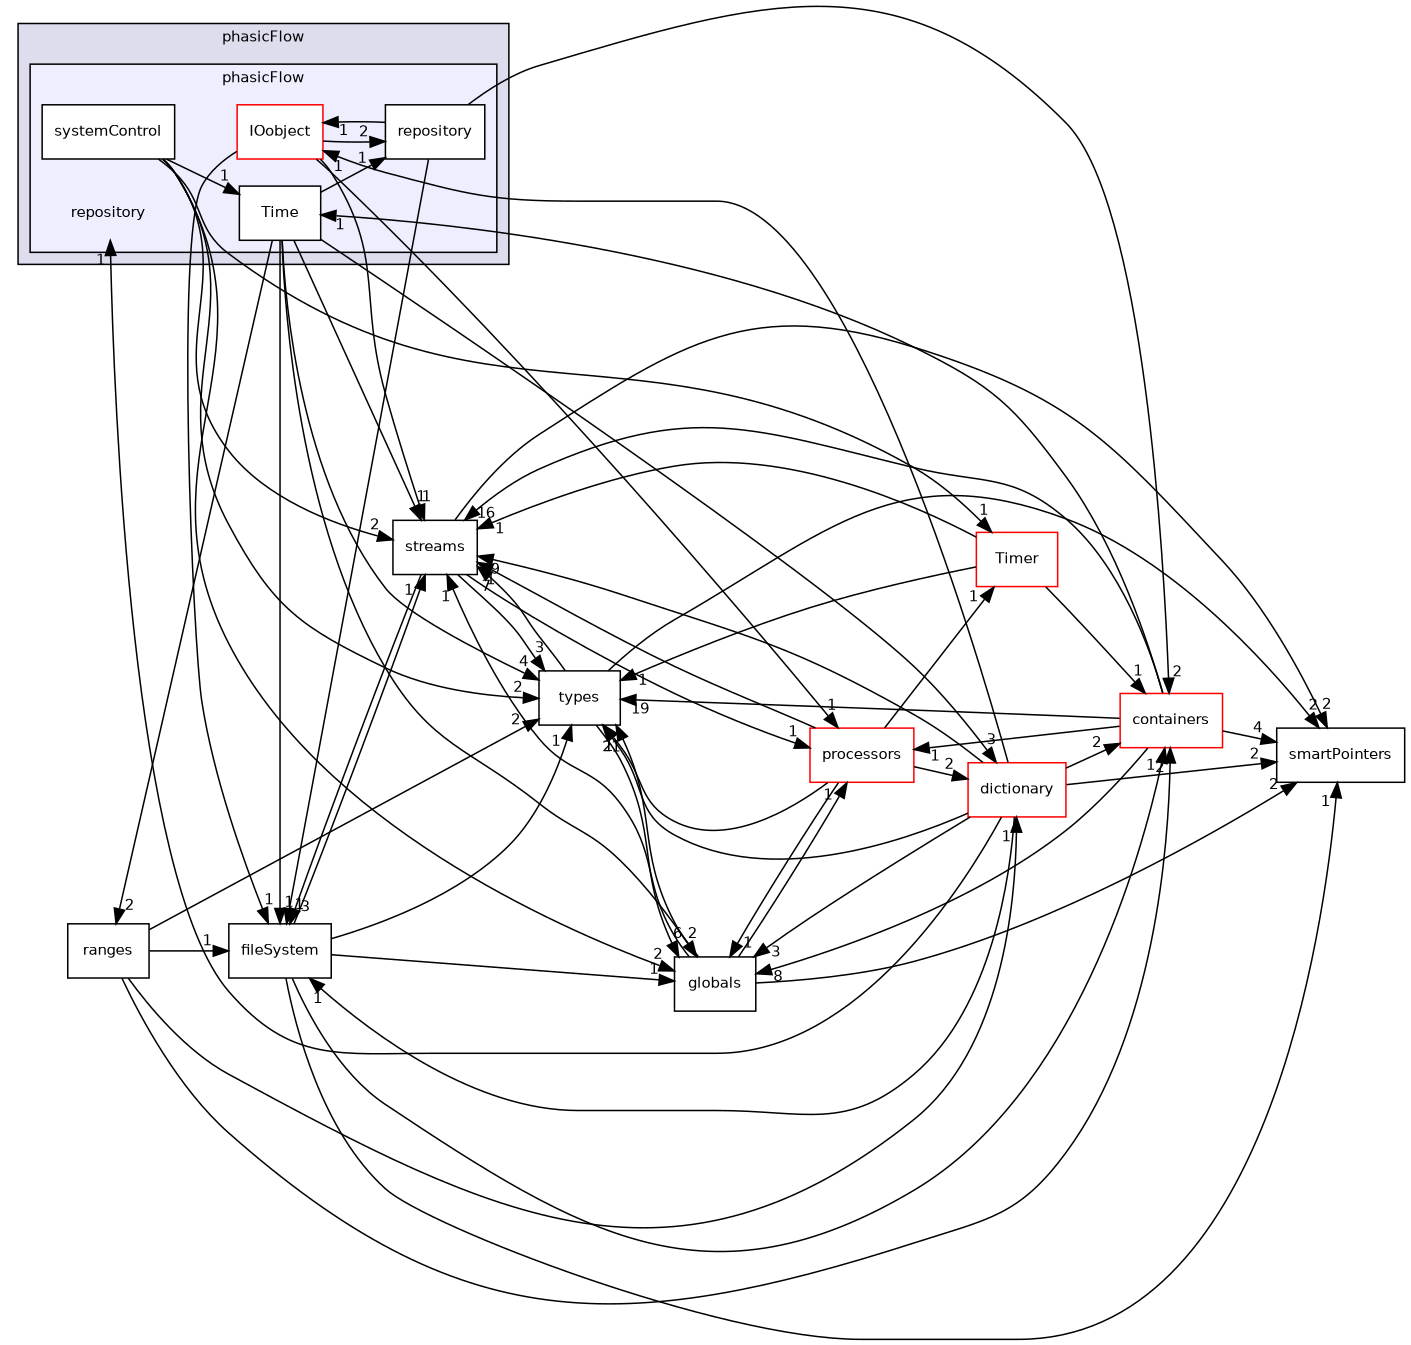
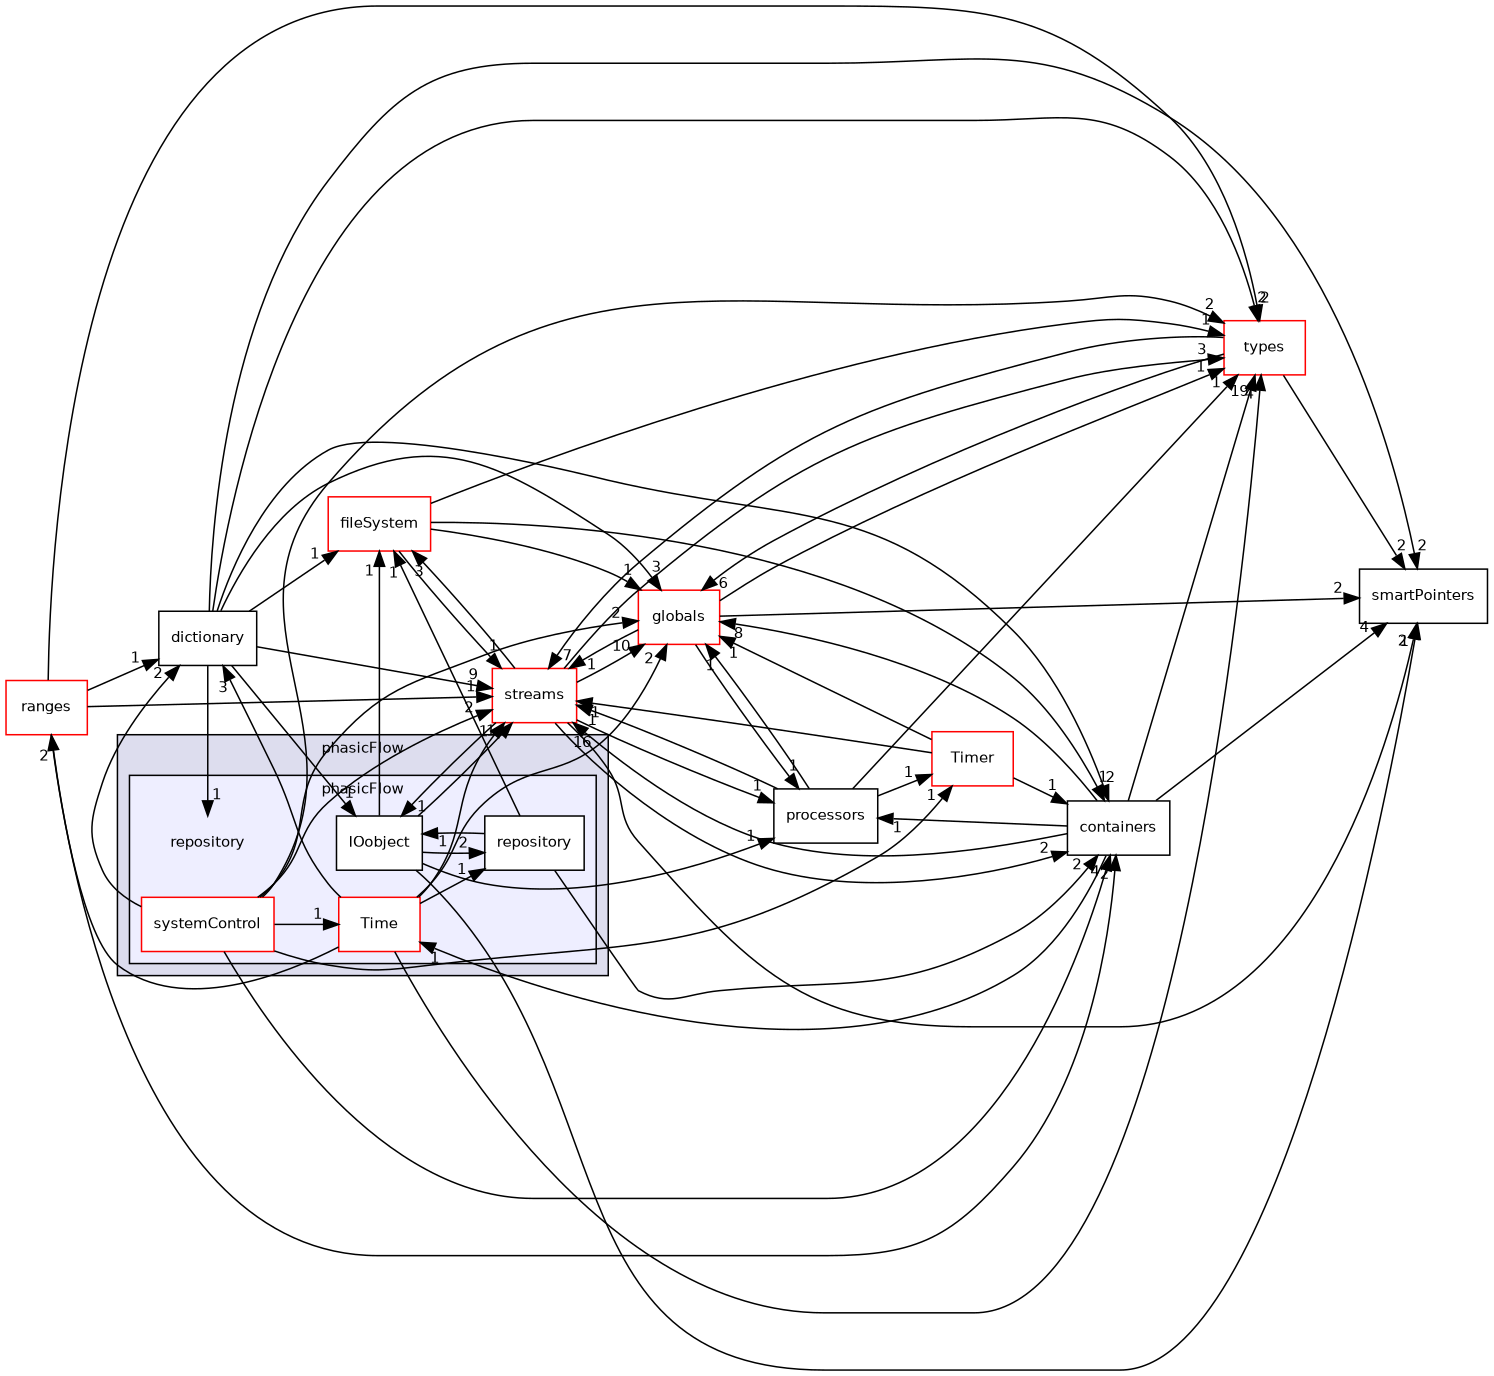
node "systemControl": color black -> red
node "IOobject": color red -> black
node "Time": color black -> red
node "streams": color black -> red
edge "Time" -> "fileSystem": removed
edge "Timer" -> "types": now "Timer" -> "globals"
edge "streams" -> "globals": added
node "types": color black -> red
node "containers": color red -> black
node "processors": color red -> black
edge "streams" -> "IOobject": added
edge "processors" -> "dictionary": now "systemControl" -> "dictionary"
node "dictionary": color red -> black
edge "streams" -> "containers": added
node "ranges": color black -> red
edge "ranges" -> "fileSystem": now "ranges" -> "streams"
node "fileSystem": color black -> red
node "globals": color black -> red
edge "systemControl" -> "containers": added
edge "fileSystem" -> "smartPointers": now "IOobject" -> "smartPointers"
